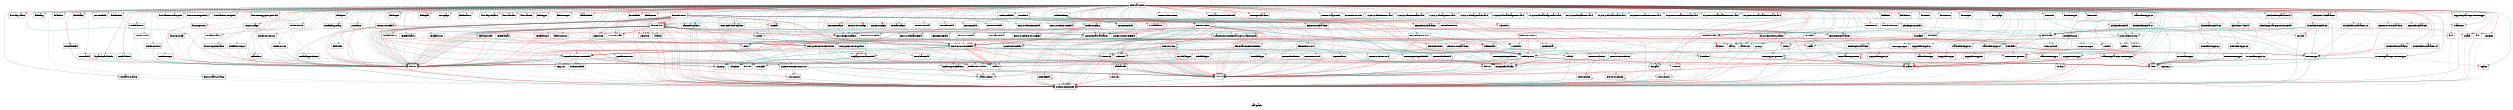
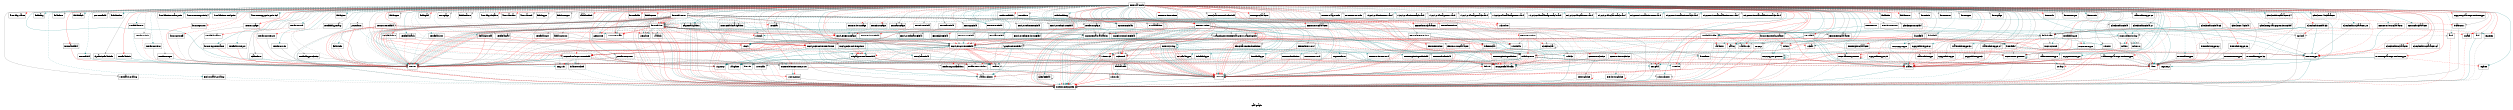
node "PN_Next_Page": removed
